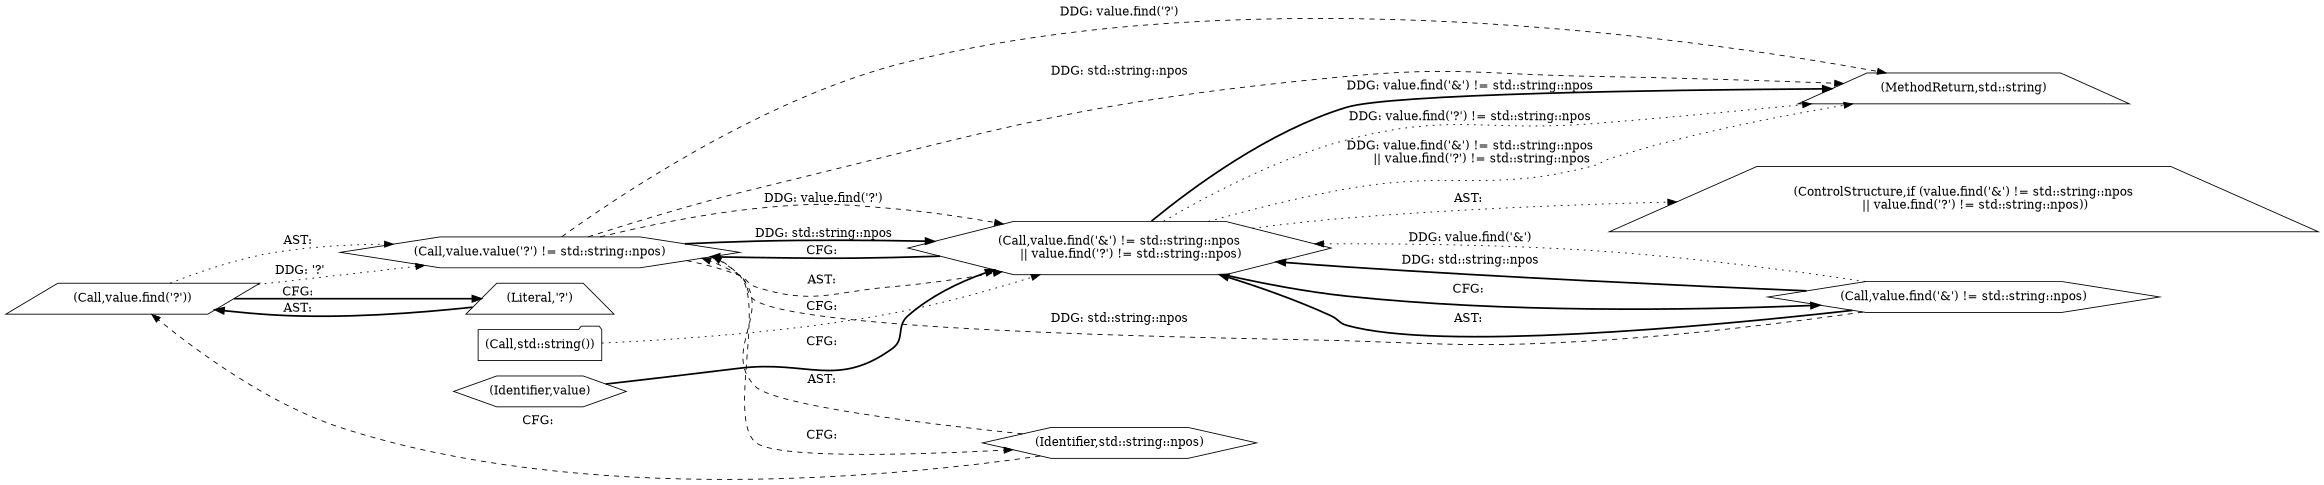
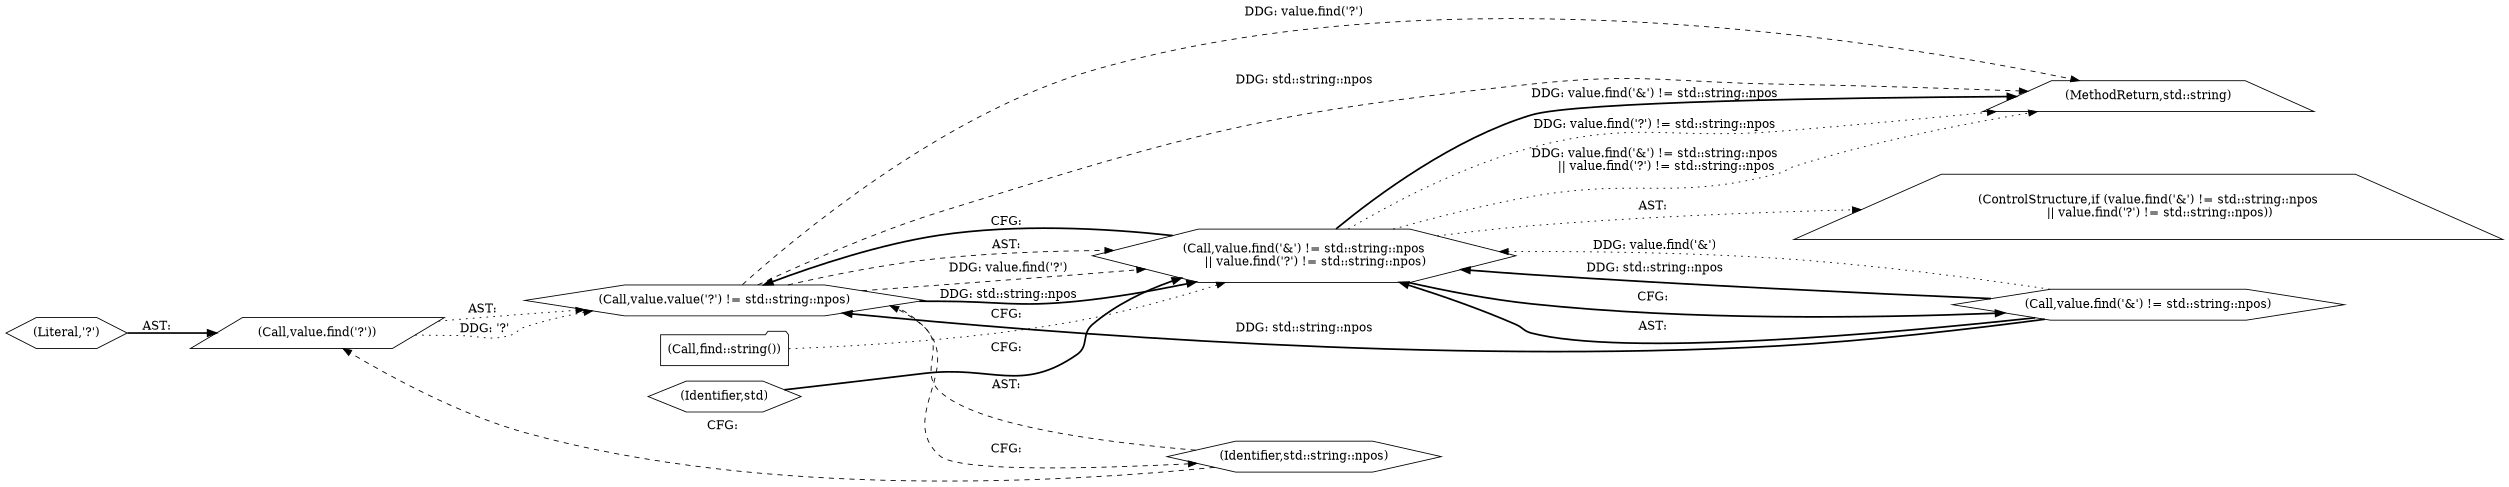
edge "(Call,value.find('?'))" -> "(Literal,'?')": removed, label "CFG:"
node "(Literal,'?')": shape trapezium -> hexagon
edge "(Call,value.find('&') != std::string::npos)" -> "(Call,value.value('?') != std::string::npos)": style dashed -> bold
node "(Call,std::string())": label "(Call,std::string())" -> "(Call,find::string())"
node "(Identifier,value)": label "(Identifier,value)" -> "(Identifier,std)"
